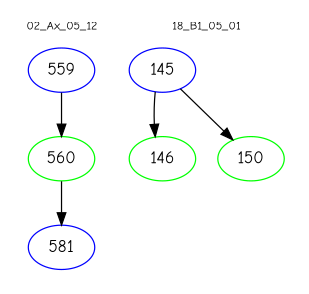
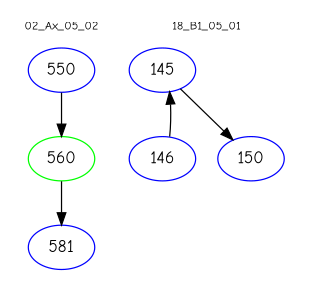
cluster "02_Ax_05_12": label "02_Ax_05_12" -> "02_Ax_05_02"
node "559": label "559" -> "550"
edge "145" -> "146": reversed
node "146": color green -> blue
node "150": color green -> blue
